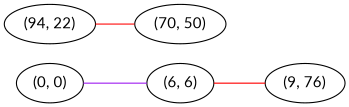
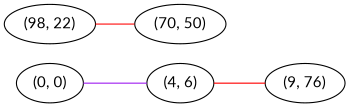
node "(94, 22)": label "(94, 22)" -> "(98, 22)"
node "(6, 6)": label "(6, 6)" -> "(4, 6)"
